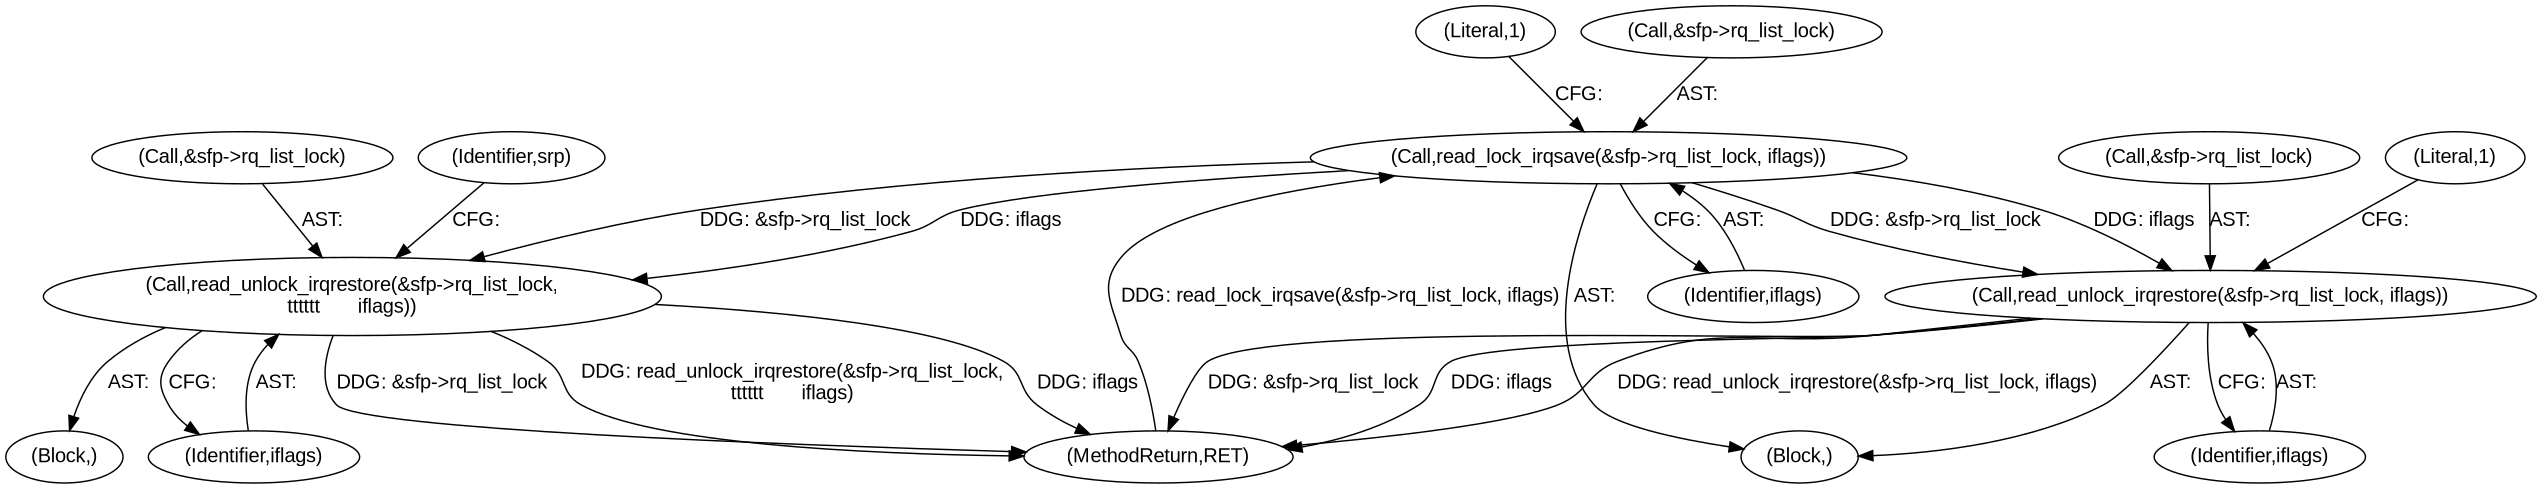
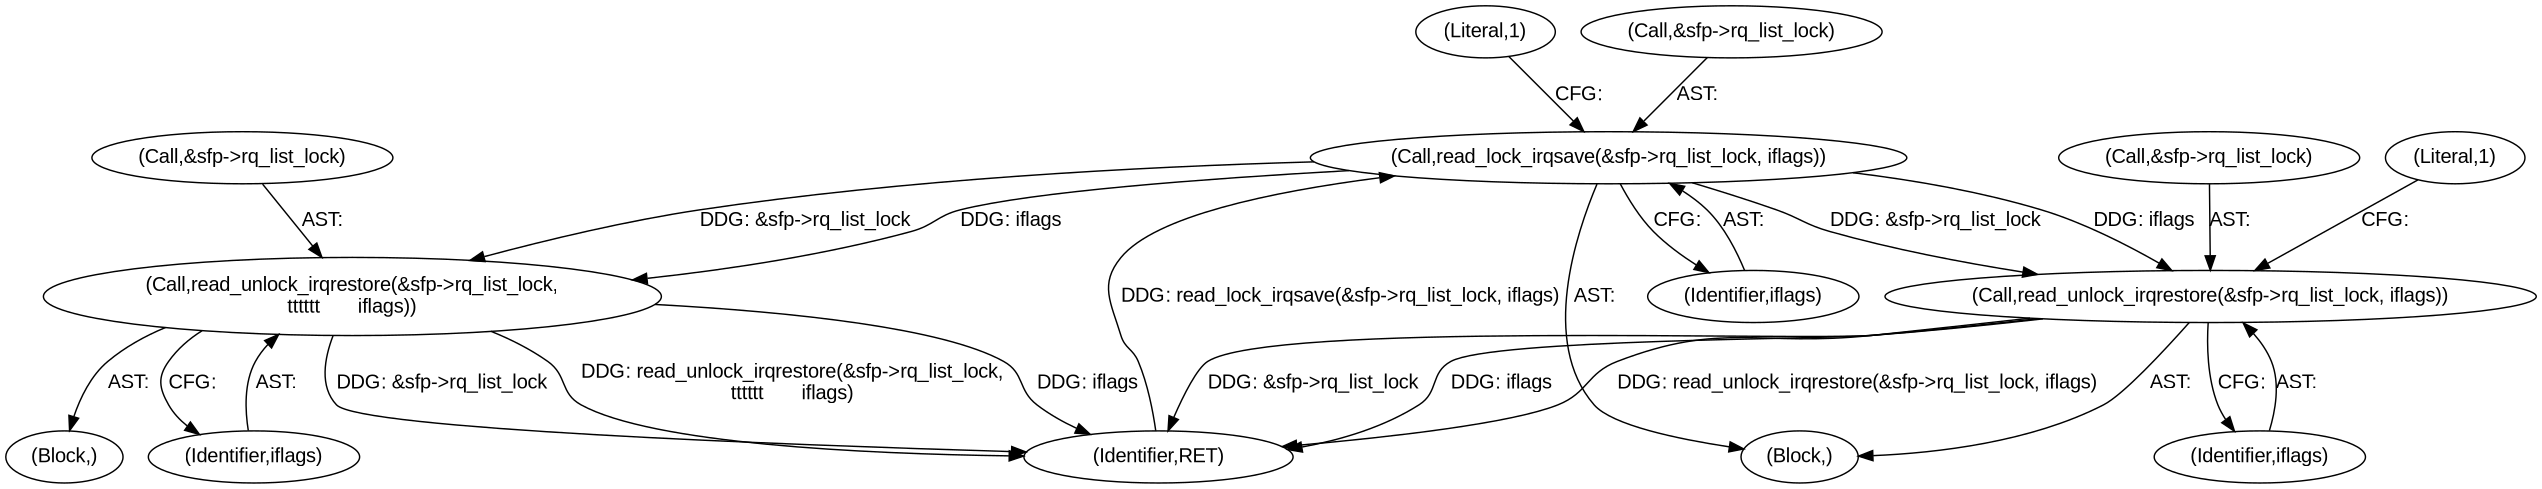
node "(Identifier,srp)": removed
node "(MethodReturn,RET)": label "(MethodReturn,RET)" -> "(Identifier,RET)"
